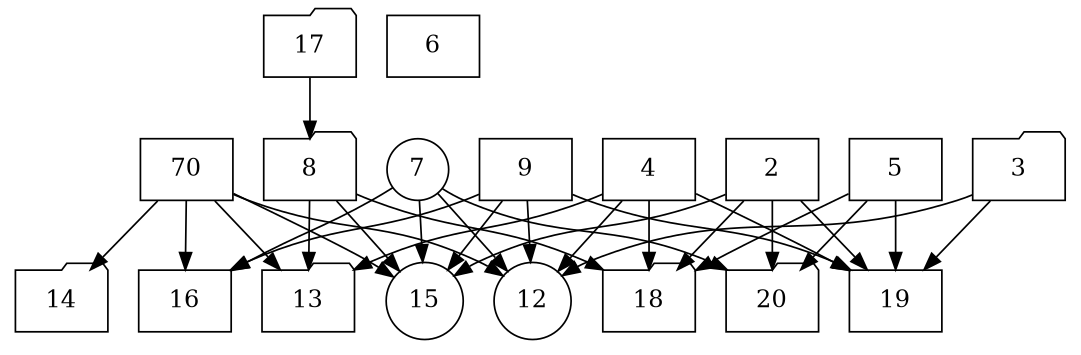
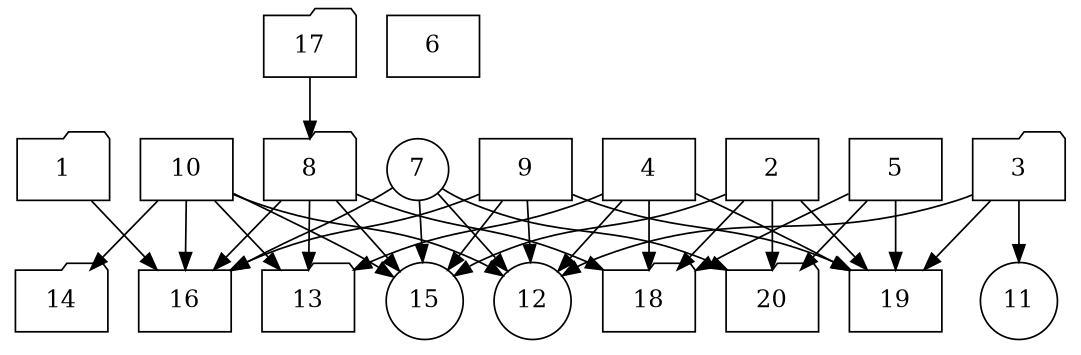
node "1": added
node "70": label "70" -> "10"
edge "8" -> "16": added
node "11": added
